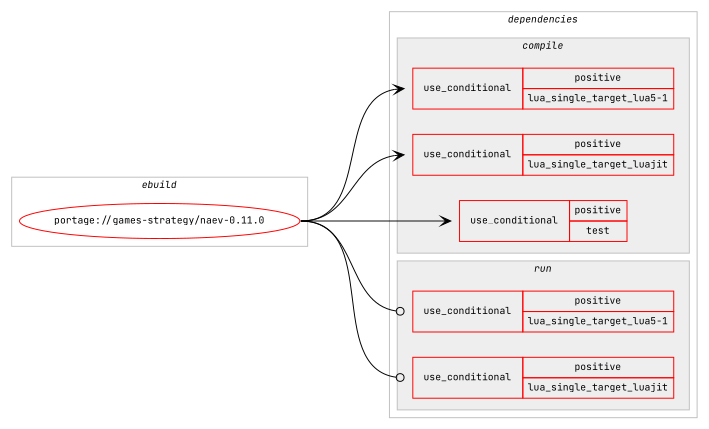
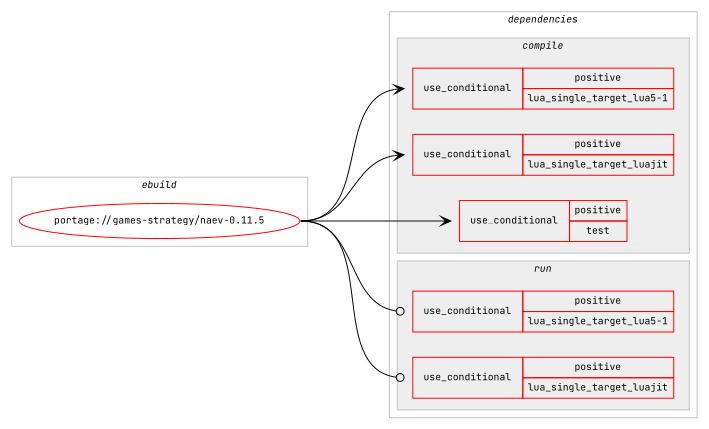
node "portage://games-strategy/naev-0.11.0": label "portage://games-strategy/naev-0.11.0" -> "portage://games-strategy/naev-0.11.5"
